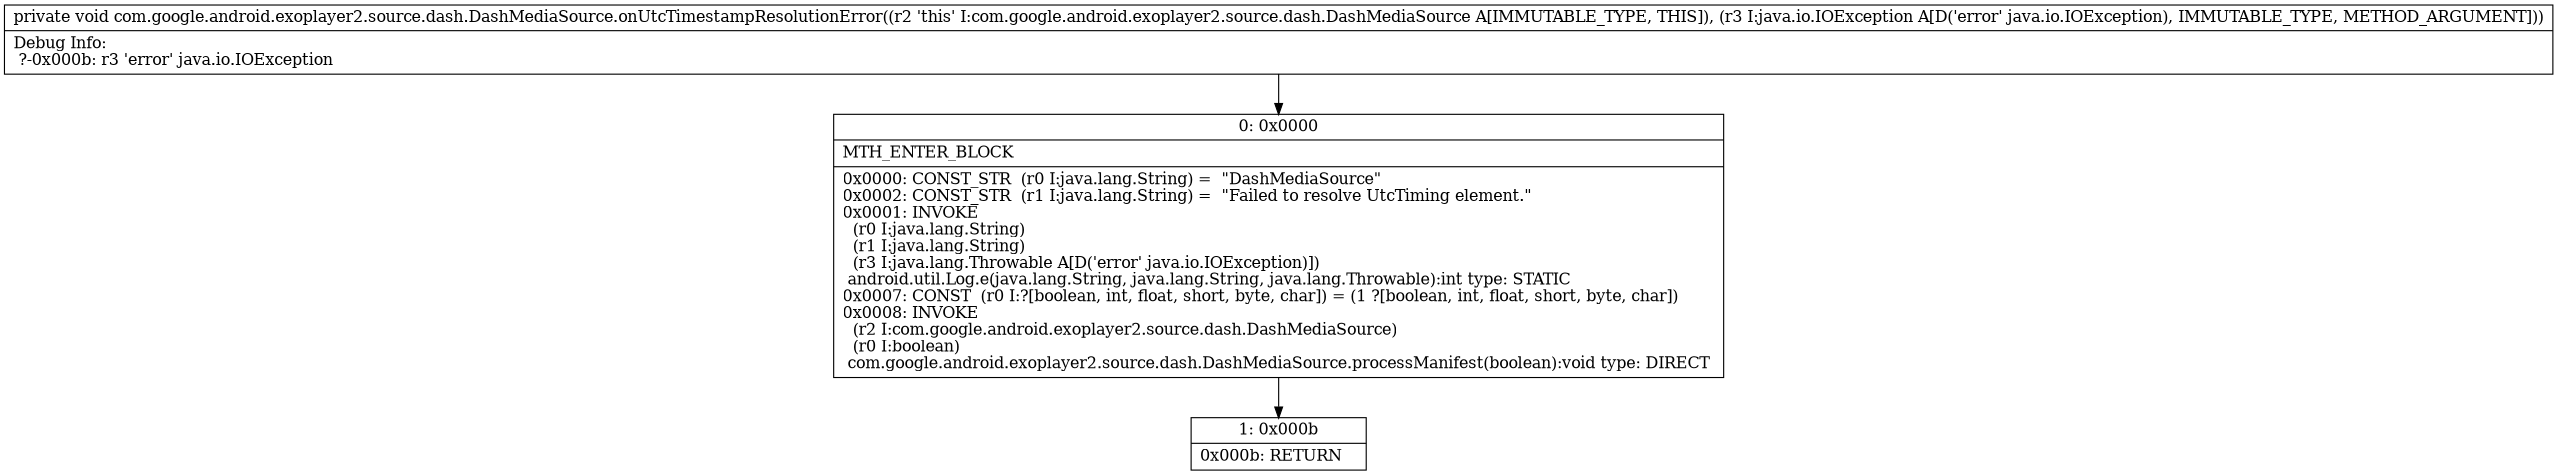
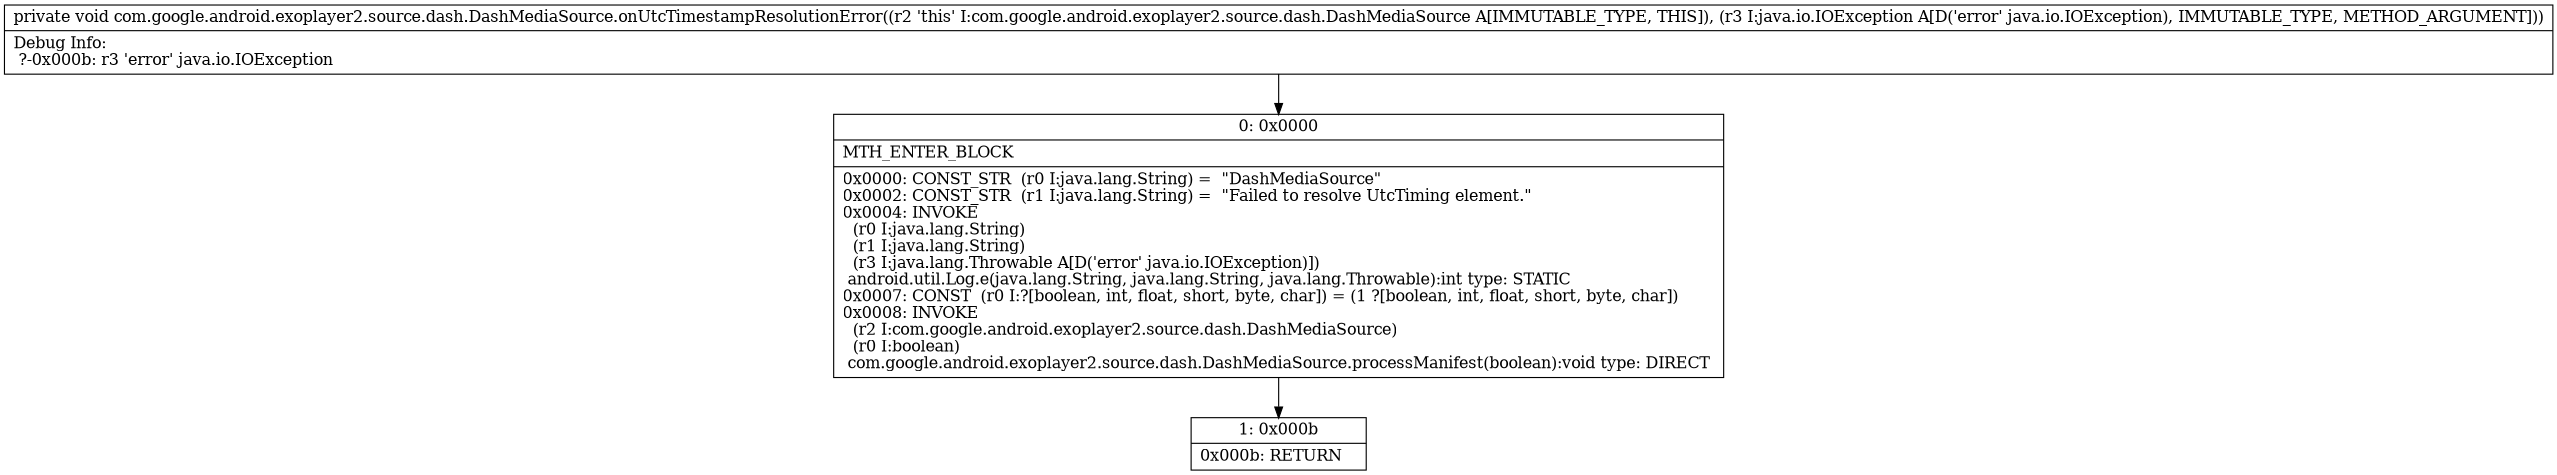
node "0: 0x0000": text "0x0001: INVOKE" -> "0x0004: INVOKE"
